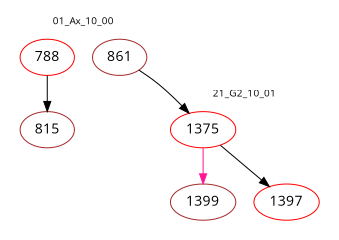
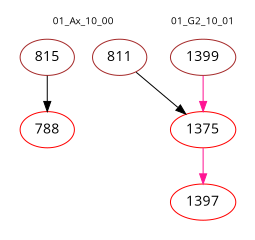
node "861": label "861" -> "811"
edge "788" -> "815": reversed
cluster "21_G2_10_01": label "21_G2_10_01" -> "01_G2_10_01"
edge "1375" -> "1399": reversed
edge "1375" -> "1397": color black -> deeppink
